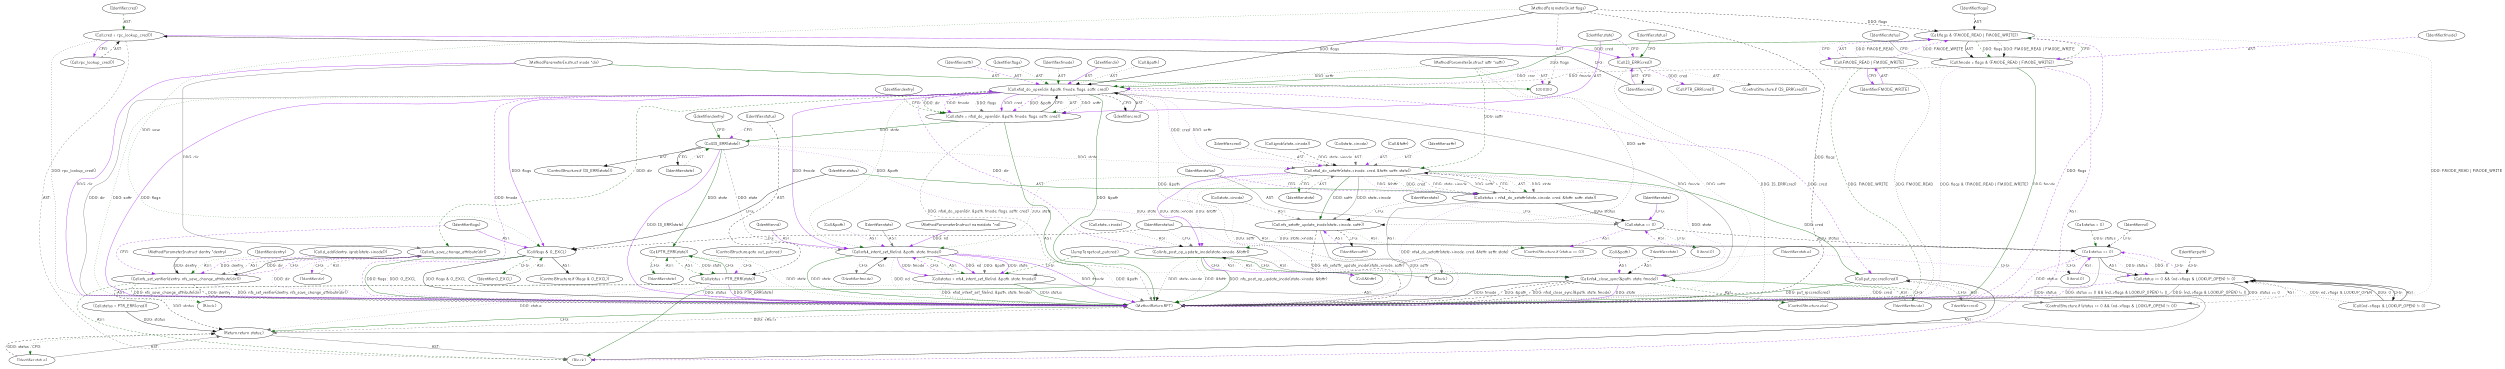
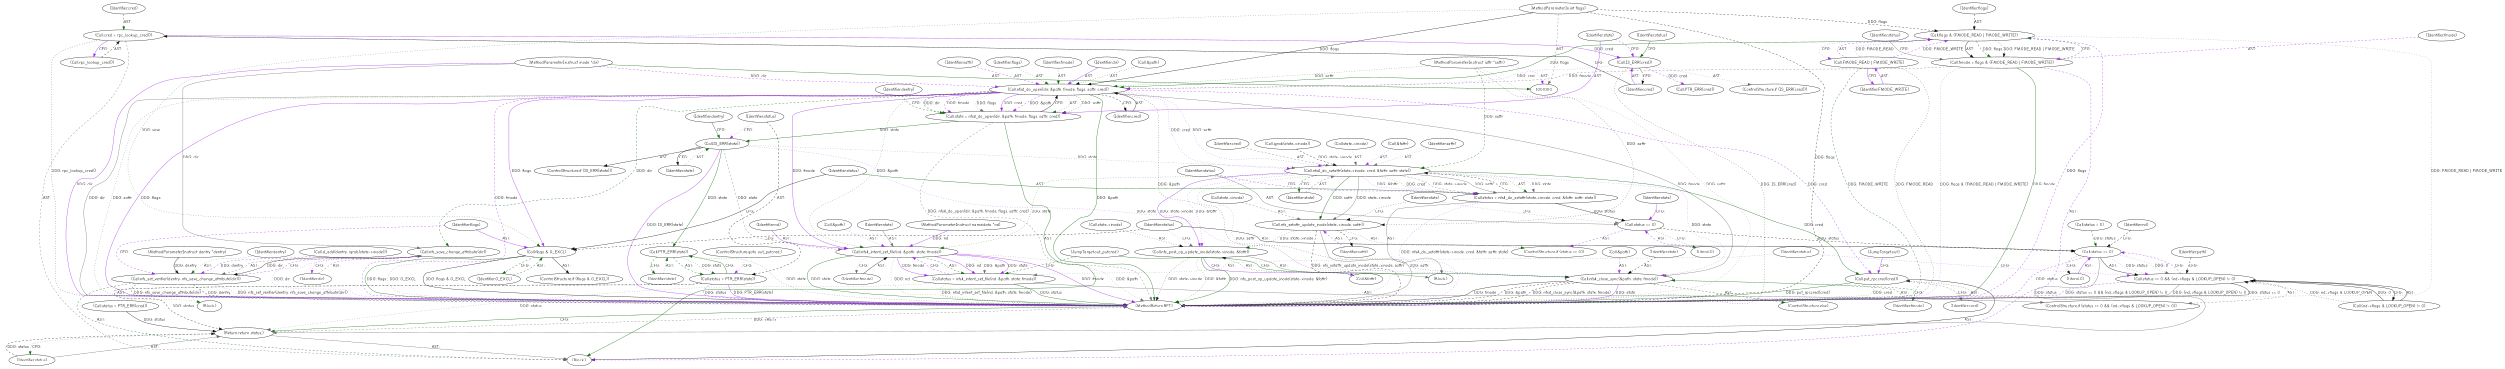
edge "(Call,nfs_post_op_update_inode(state->inode, &fattr))" -> "(Call,nfs4_do_open(dir, &path, fmode, flags, sattr, cred))": now "(MethodParameterIn,struct inode *dir)" -> "(Call,nfs4_do_open(dir, &path, fmode, flags, sattr, cred))"
node "(JumpTarget,out:)": added
edge "(Identifier,O_EXCL)" -> "(Call,flags & O_EXCL)": style dotted -> dashed
